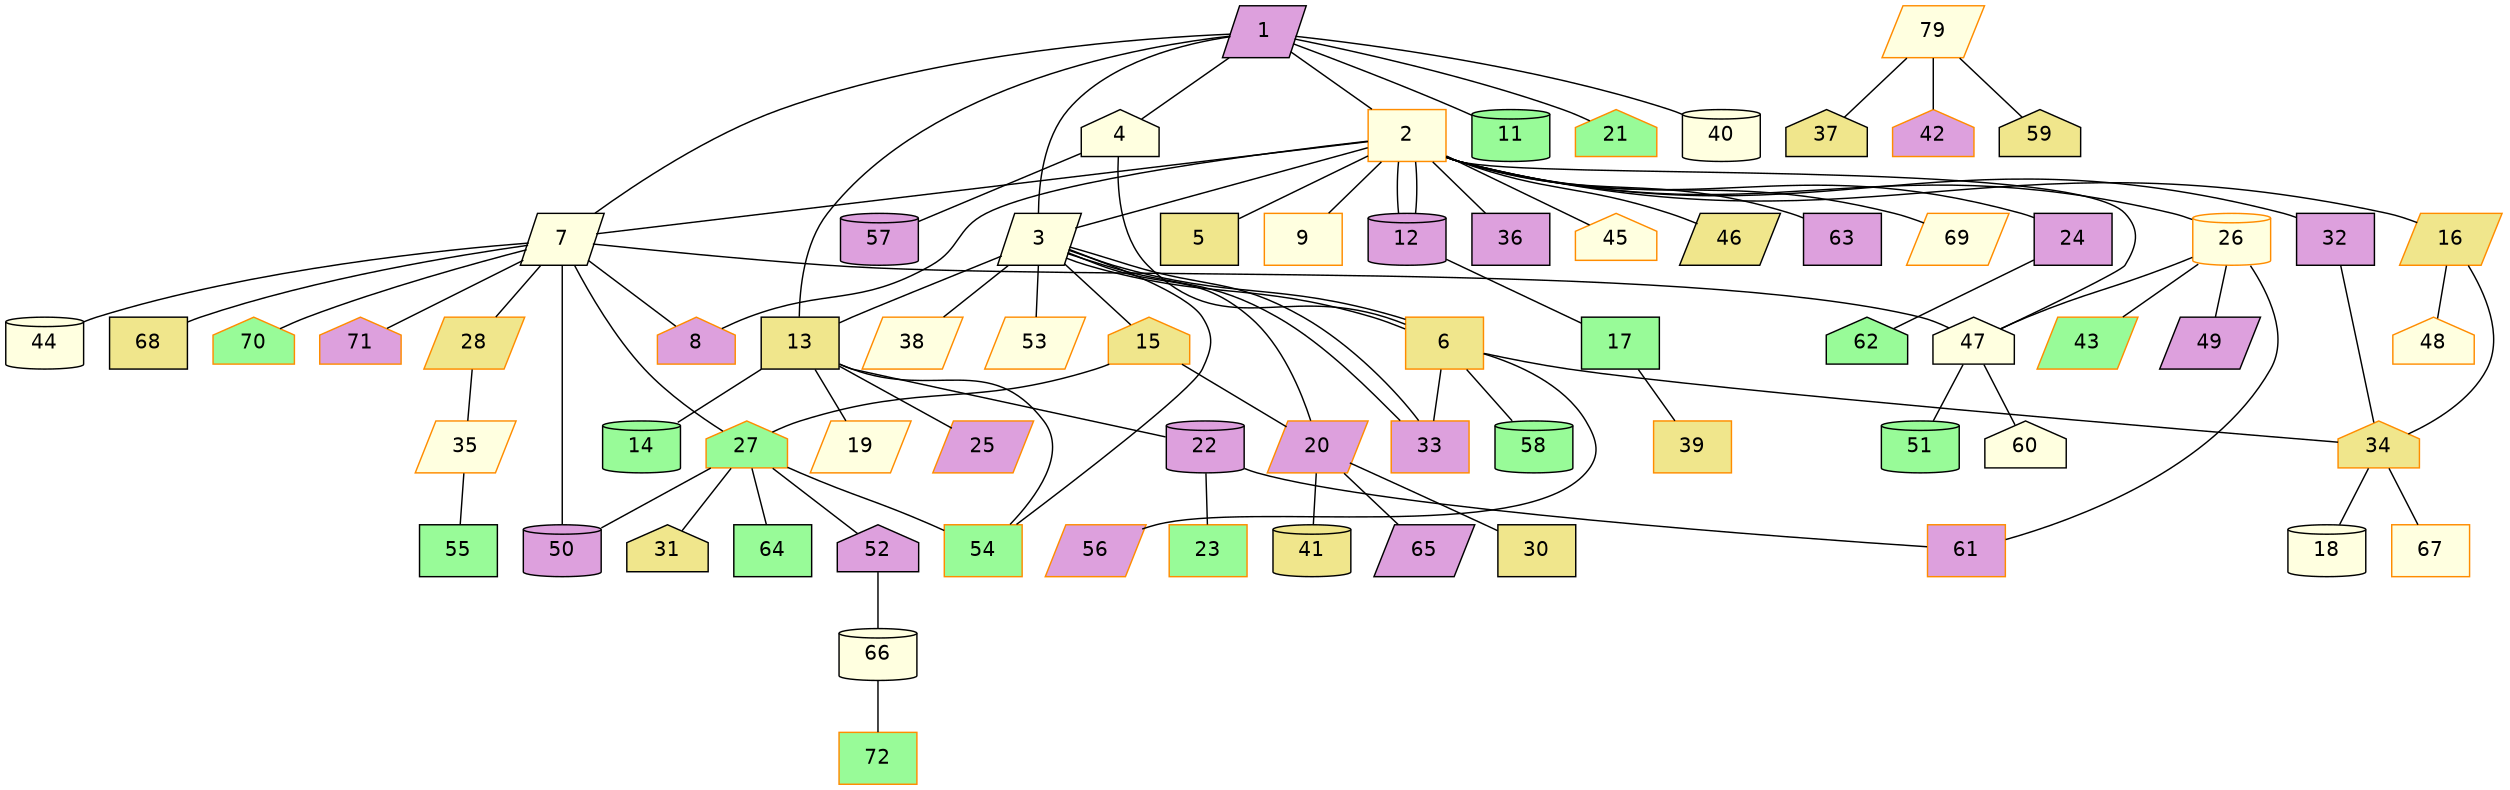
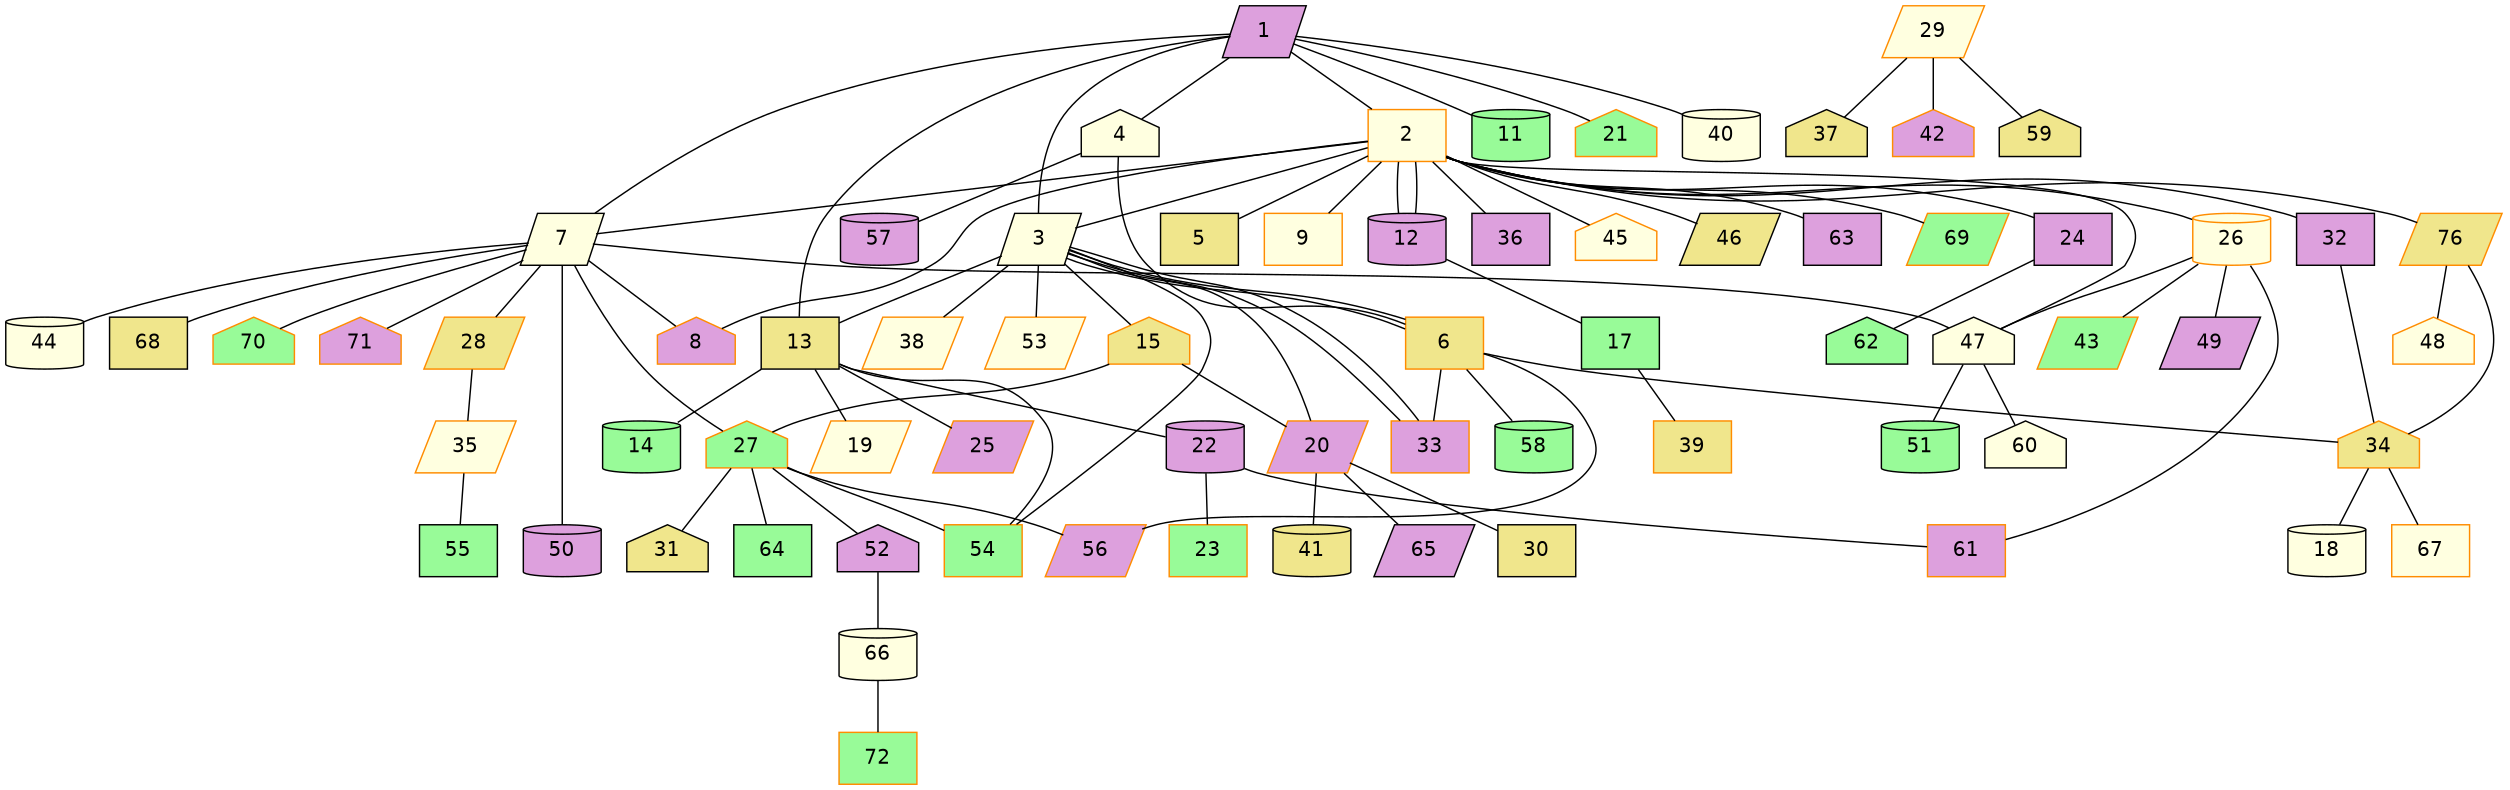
node "79": label "79" -> "29"
node "69": fillcolor lightyellow -> palegreen
node "16": label "16" -> "76"
edge "27" -- "50": now "27" -- "56"
